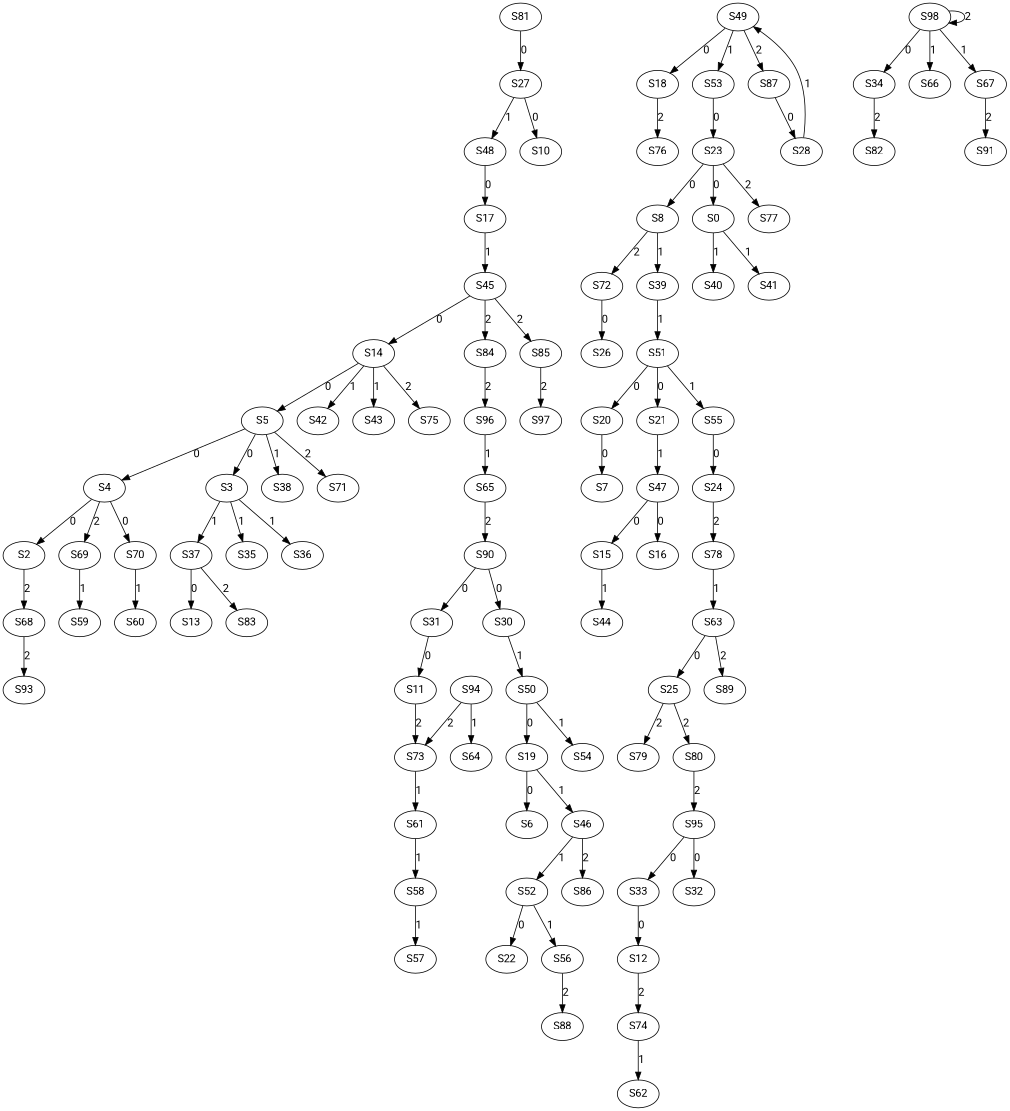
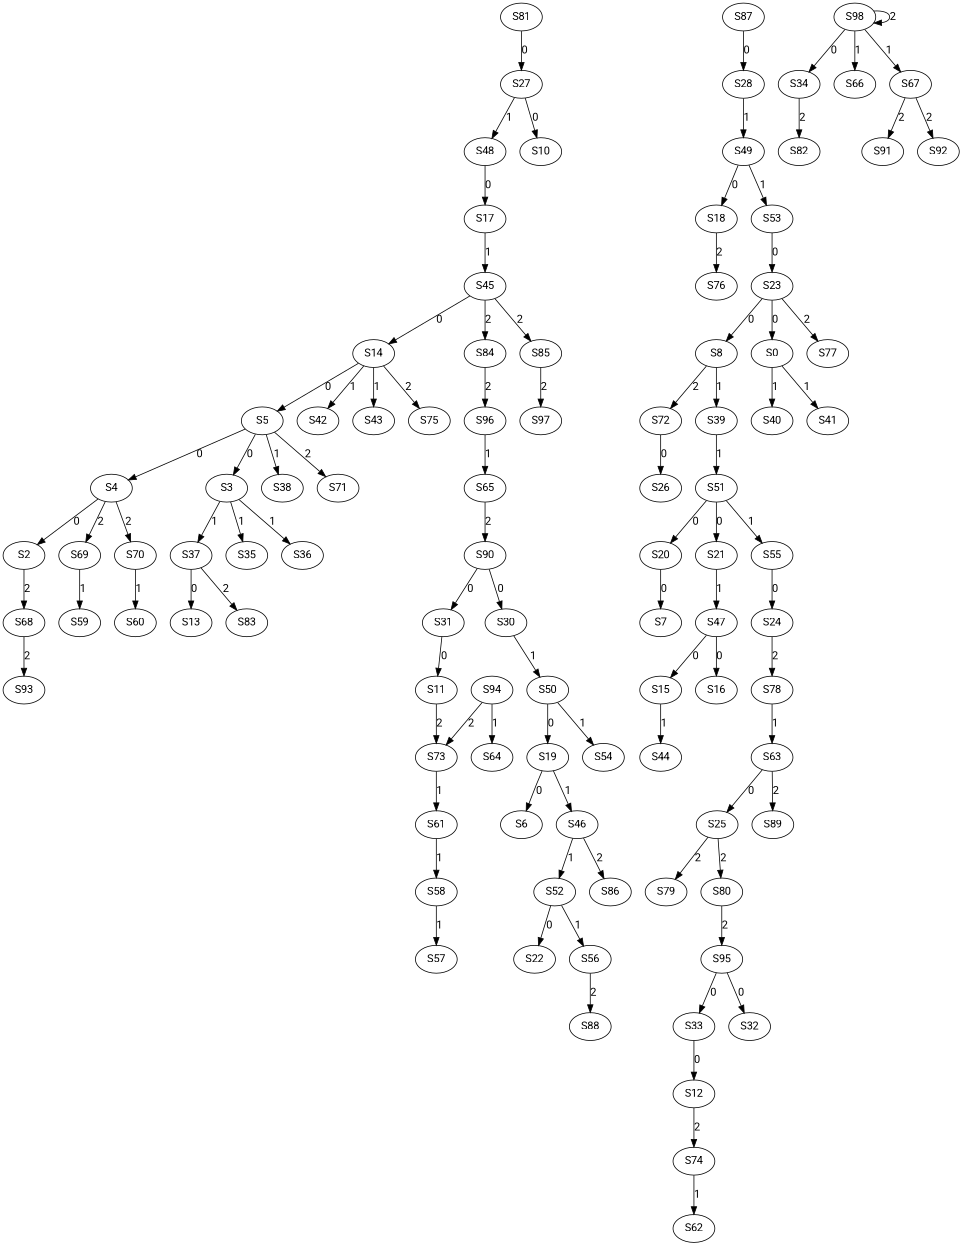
edge "S49" -> "S87": removed, label "2"
node "S92": added
edge "S4" -> "S70": label "0" -> "2"
